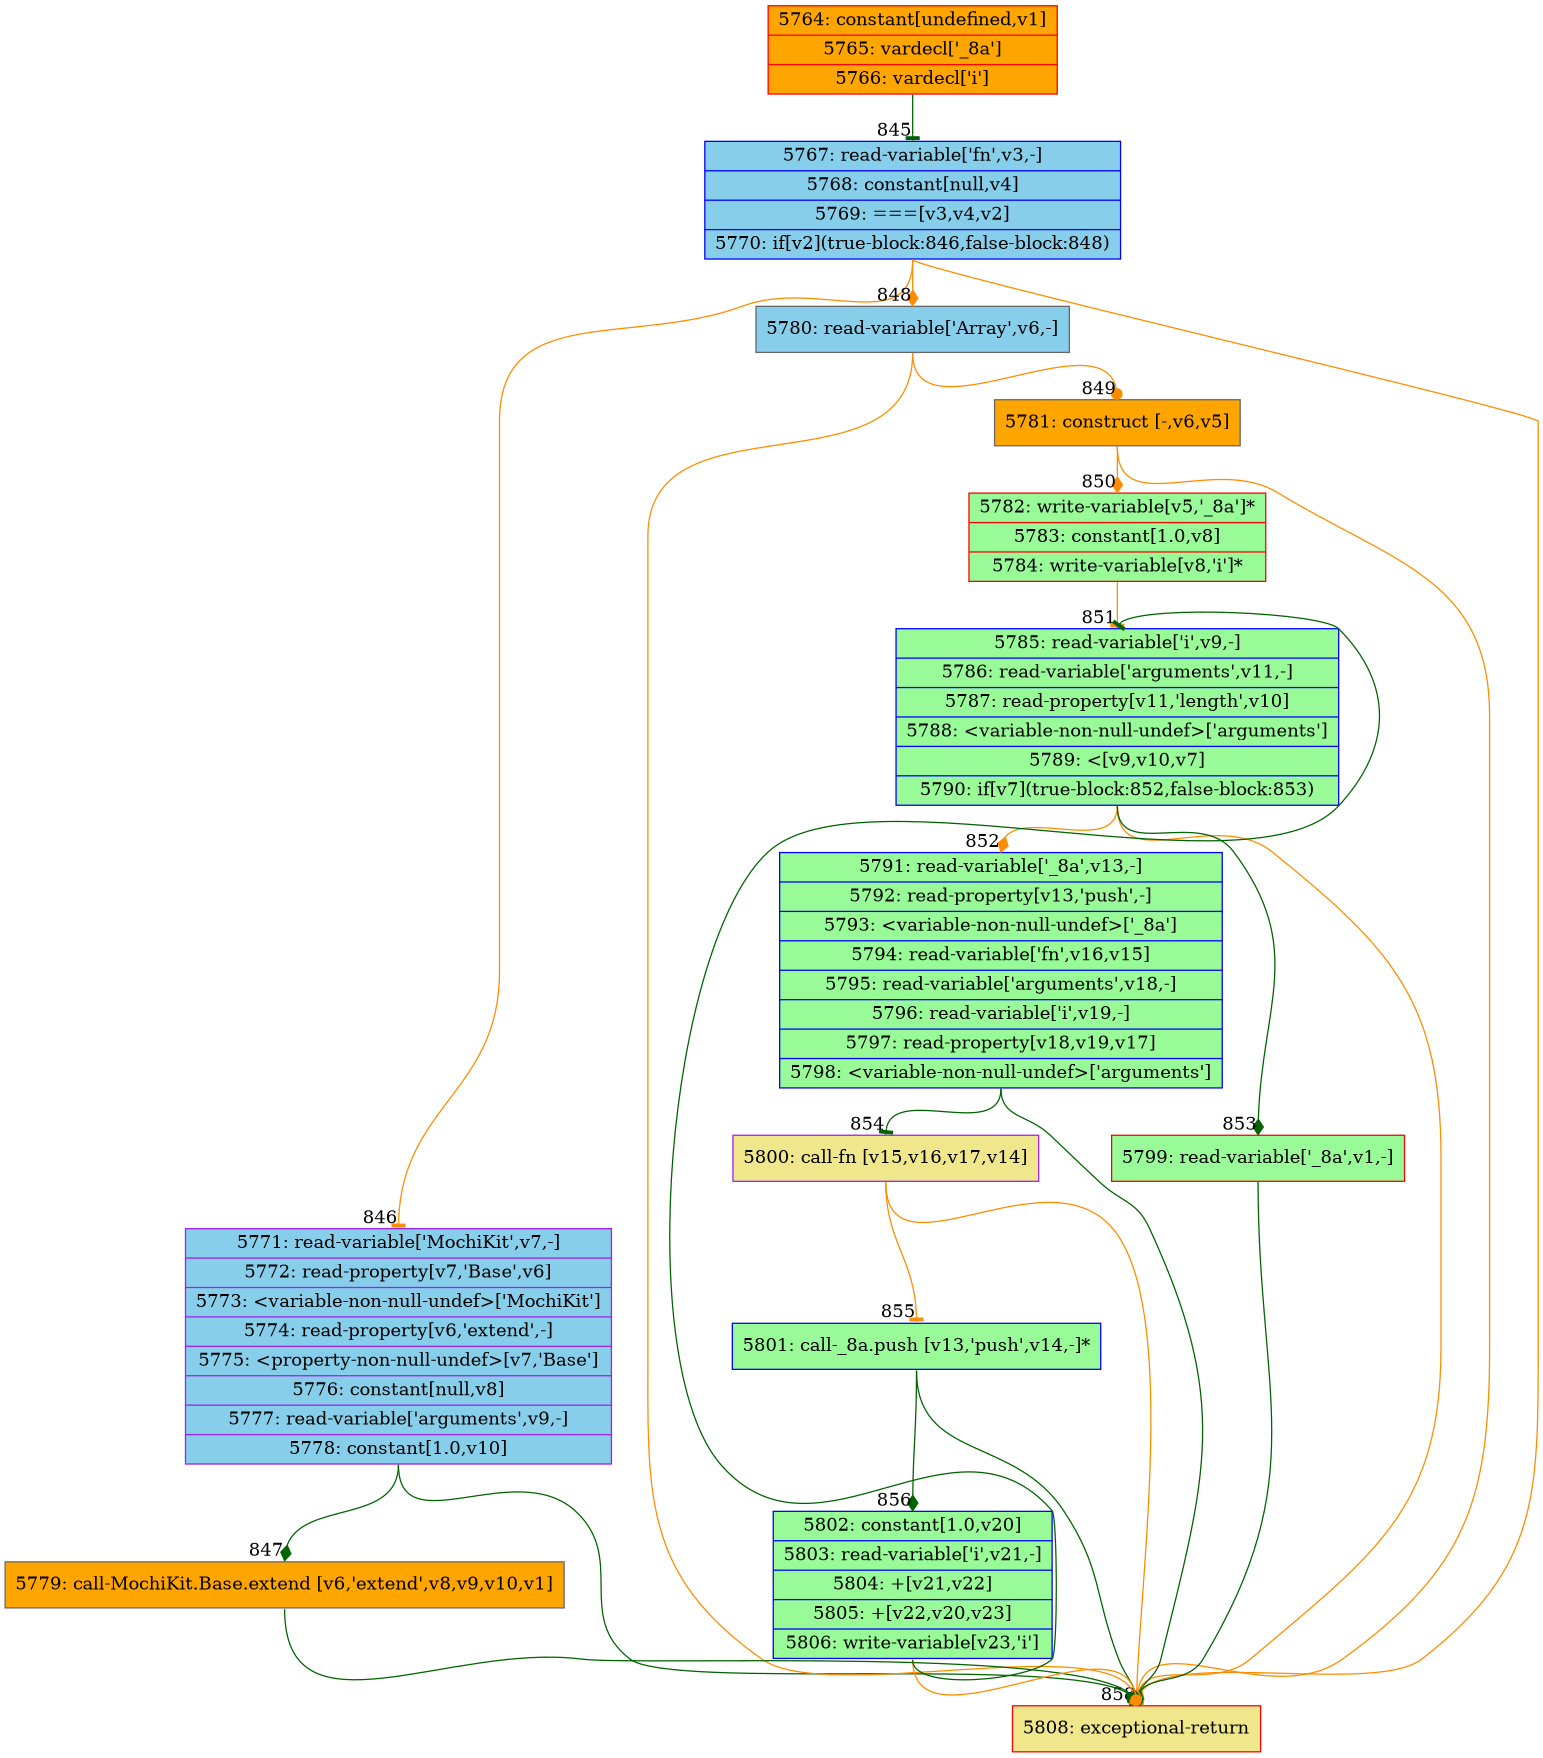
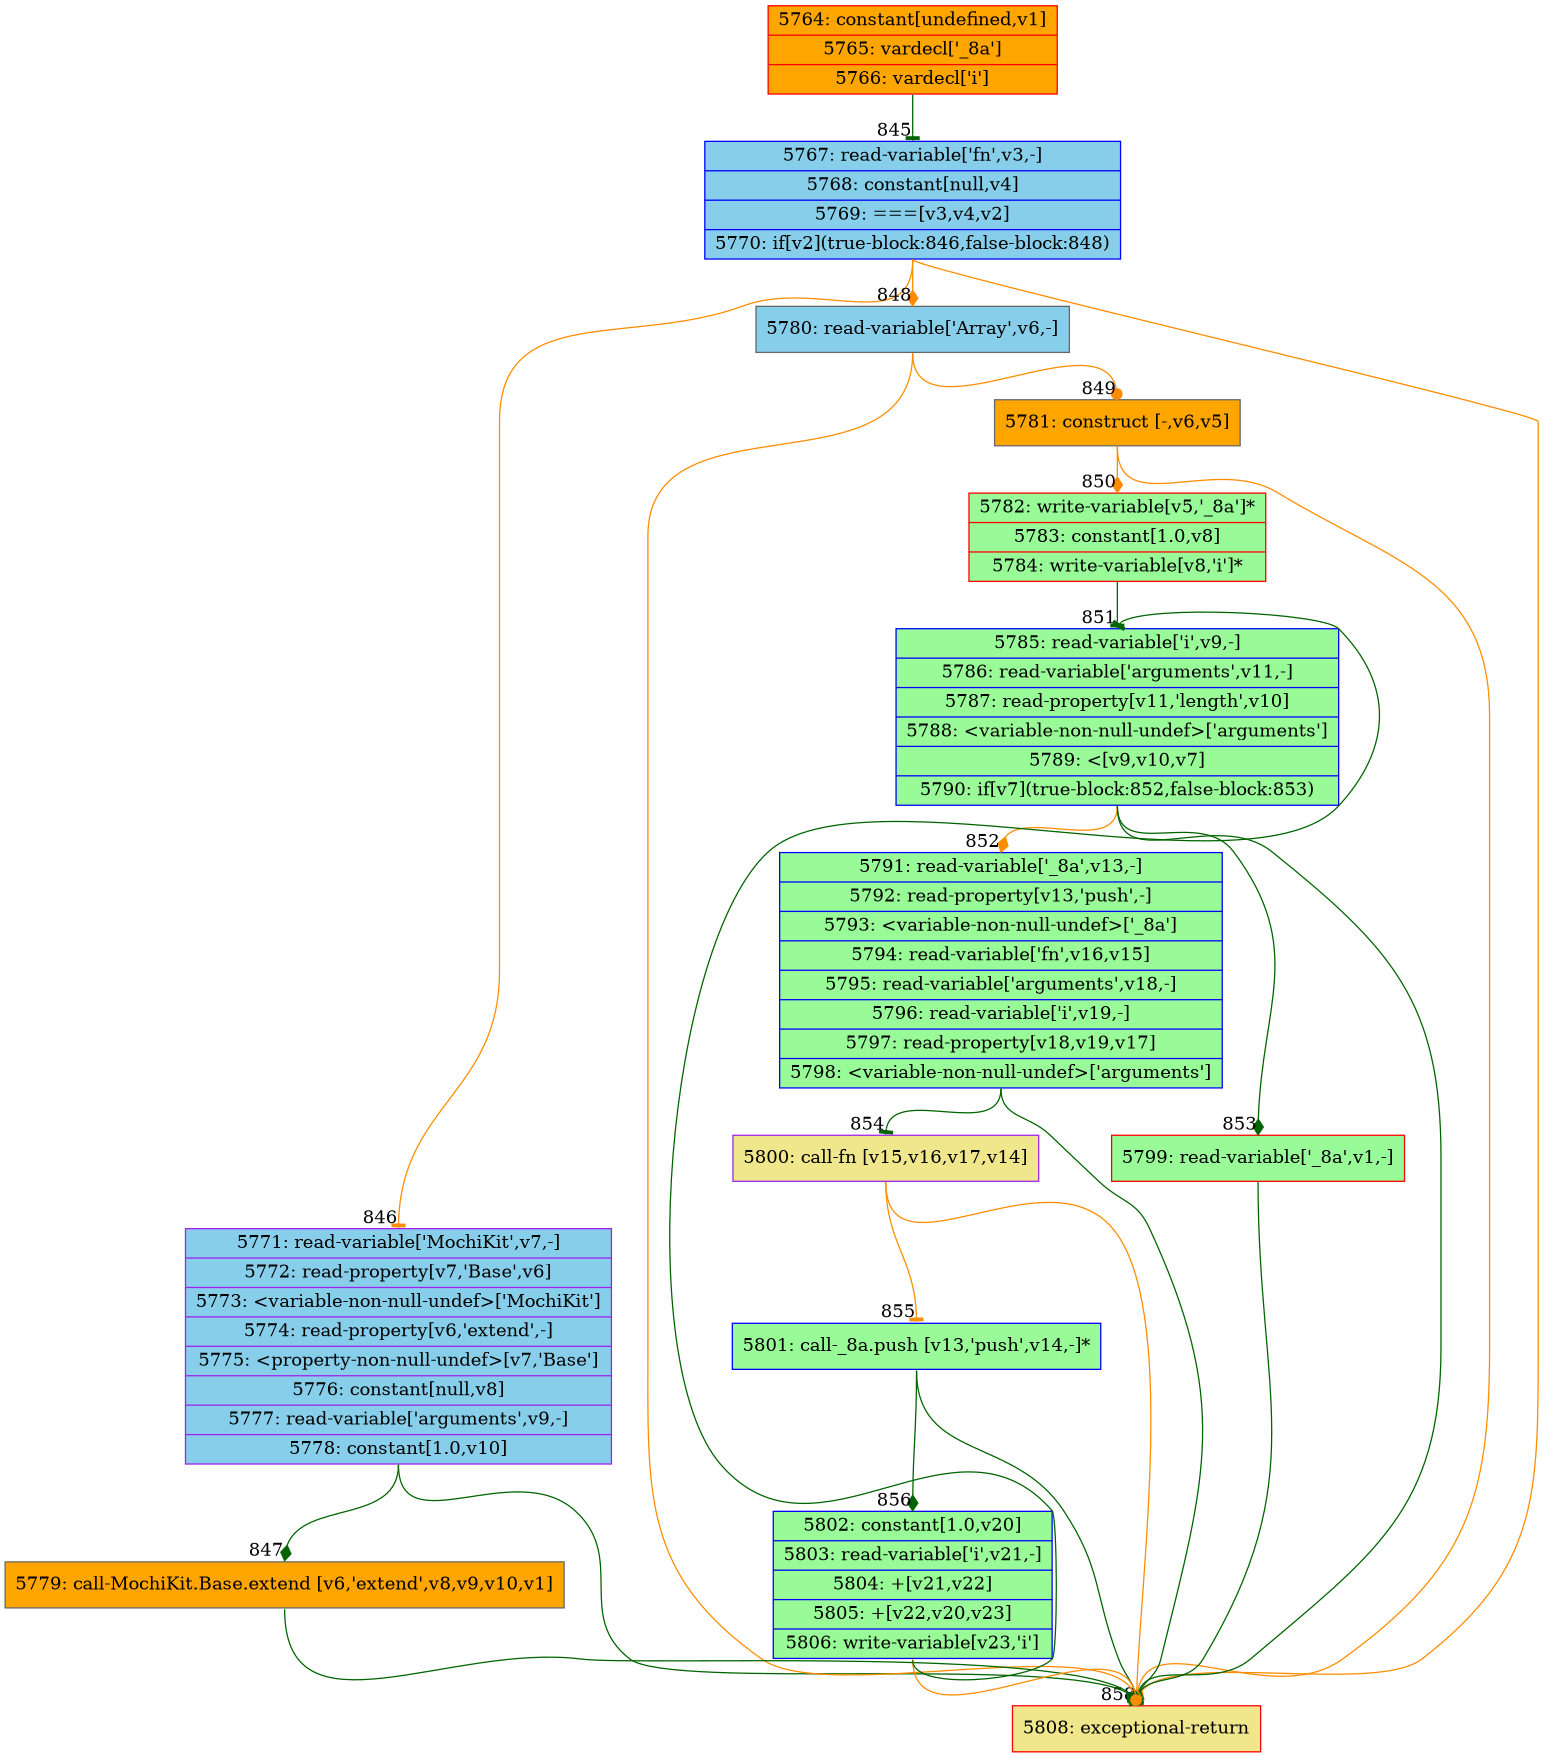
edge "5782: write-variable[v5,'_8a']*" -> "5785: read-variable['i',v9,-]": color darkorange -> darkgreen
edge "5785: read-variable['i',v9,-]" -> "5808: exceptional-return": color darkorange -> darkgreen
